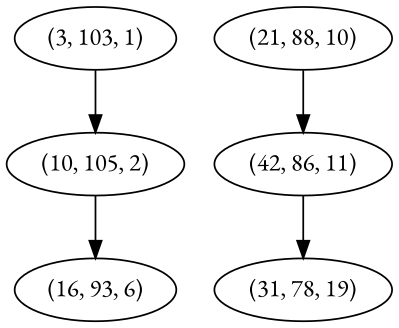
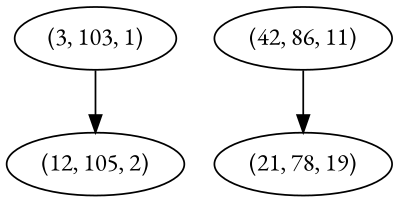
node "(21, 88, 10)": removed
node "(10, 105, 2)": label "(10, 105, 2)" -> "(12, 105, 2)"
node "(16, 93, 6)": removed
node "(31, 78, 19)": label "(31, 78, 19)" -> "(21, 78, 19)"
